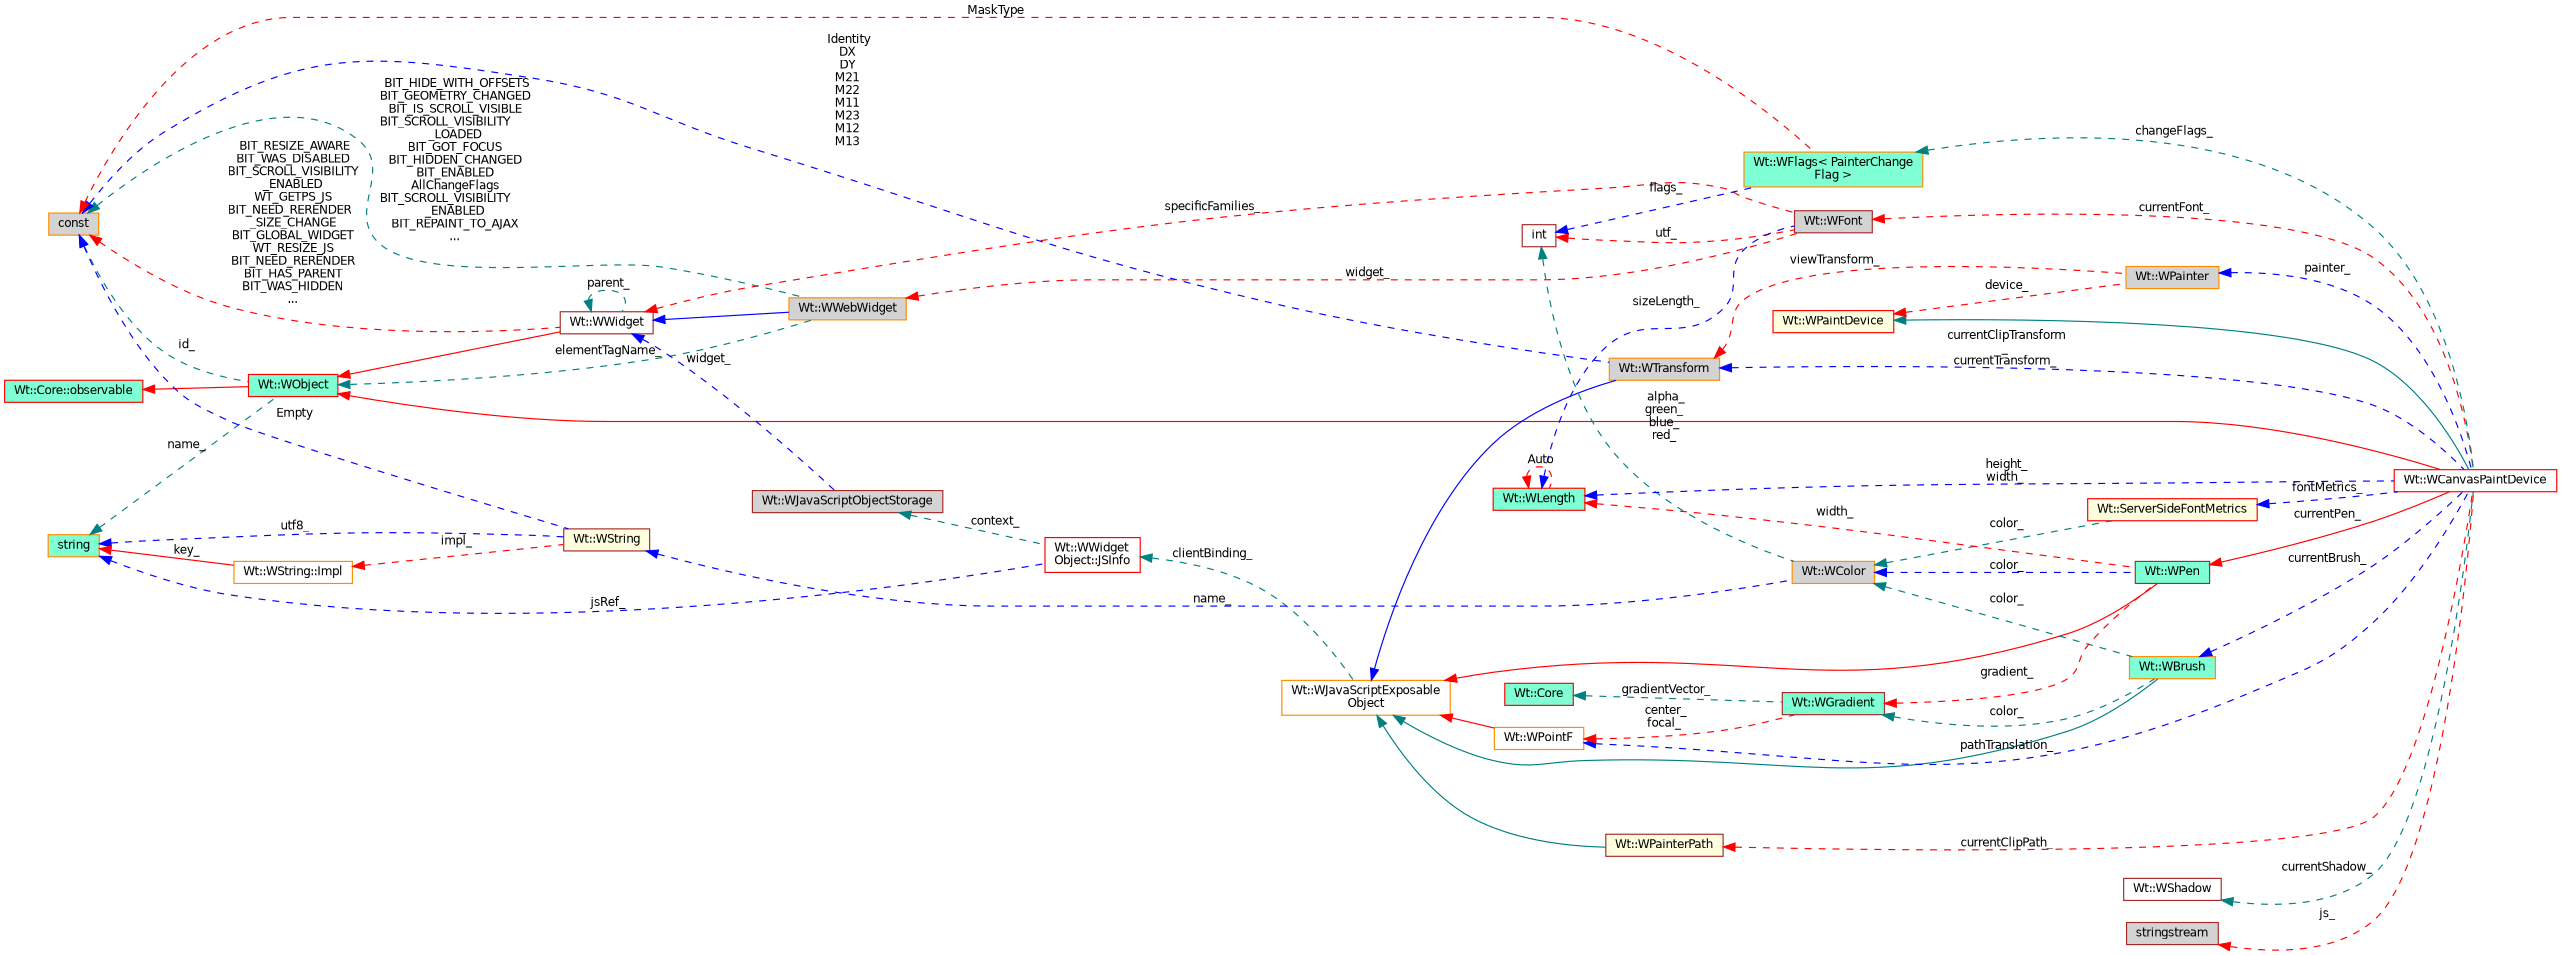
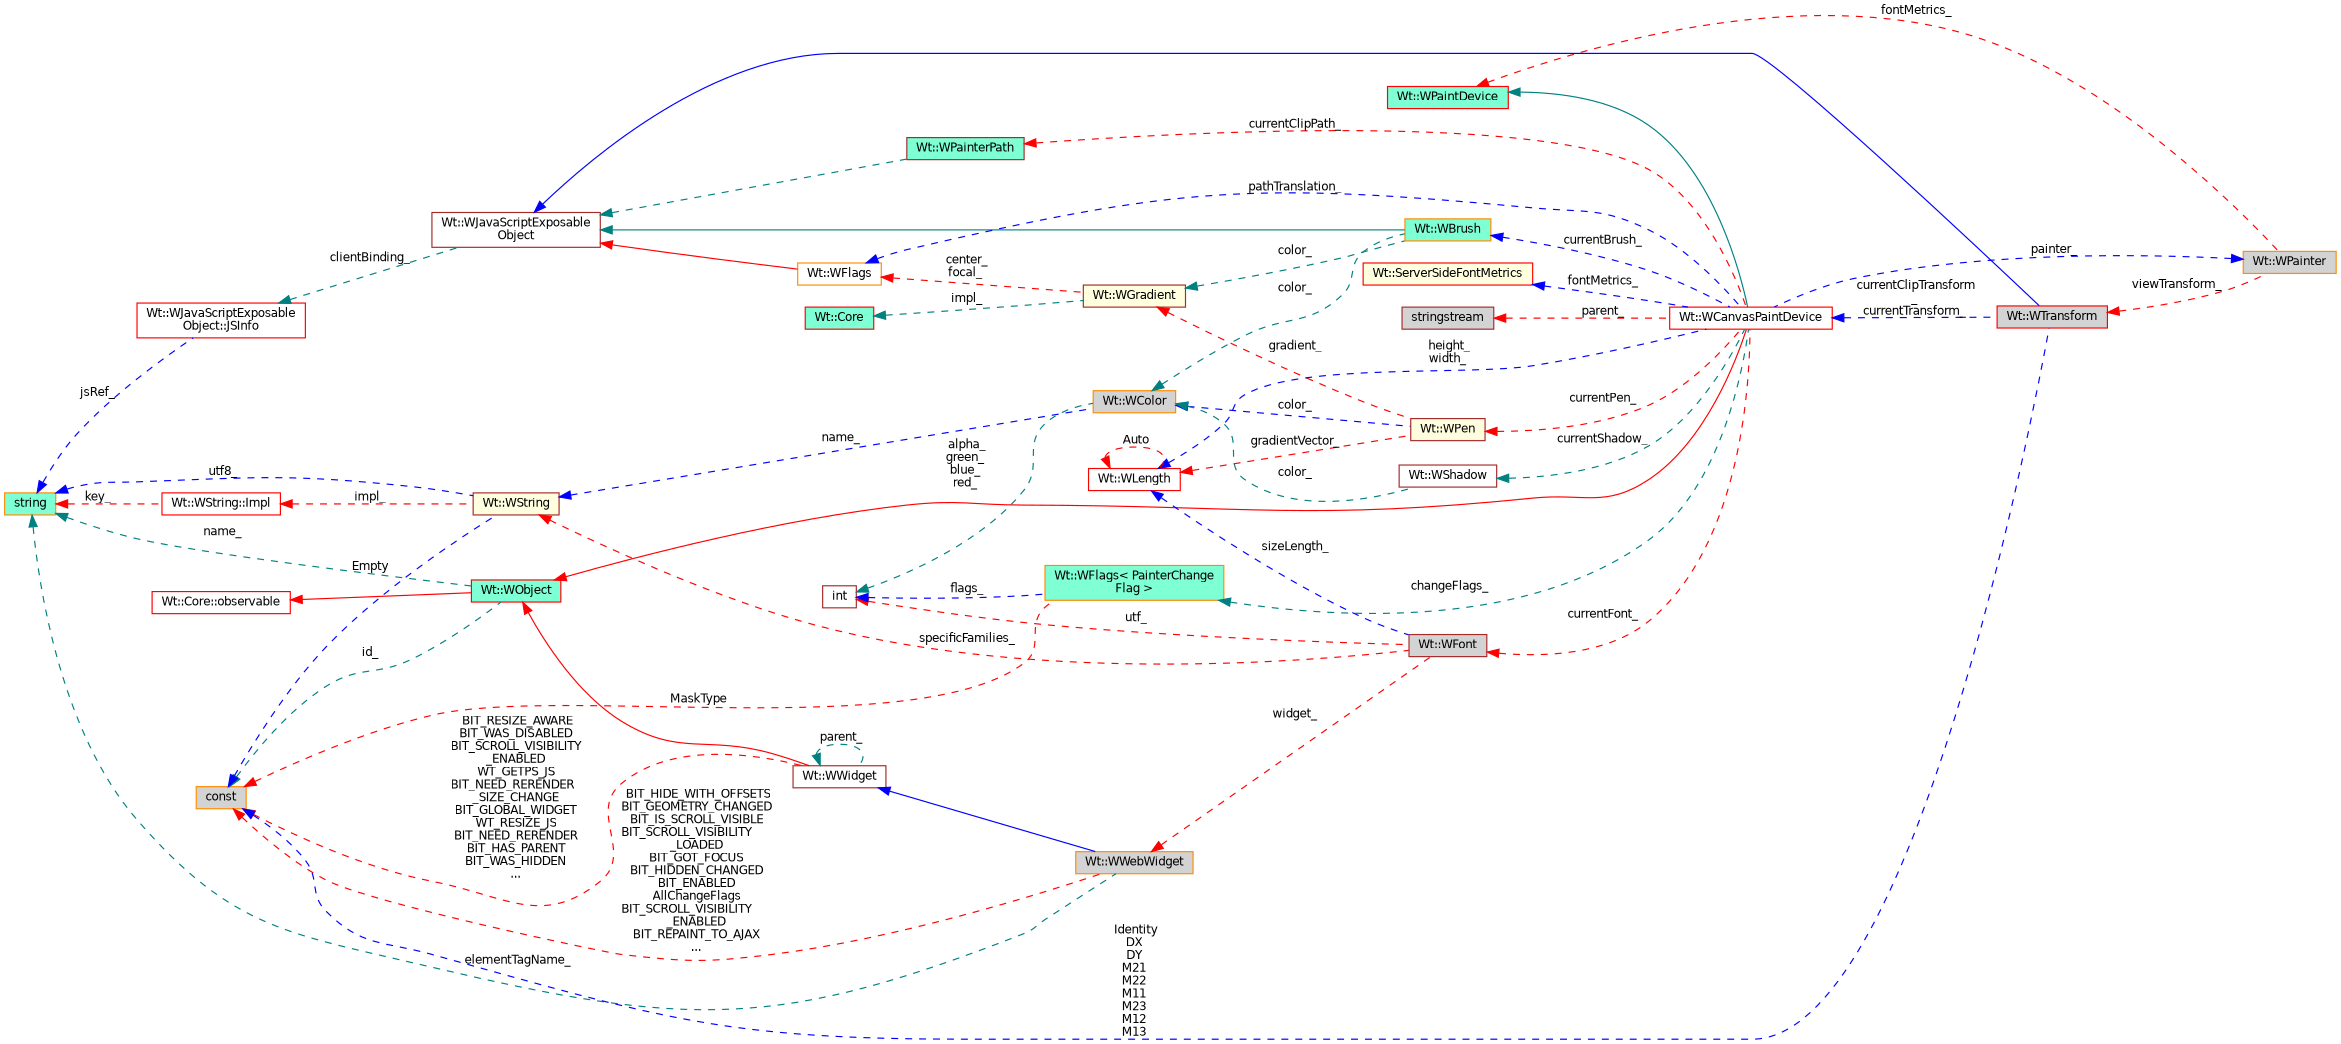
edge "Wt::WFont" -> "Wt::WWidget": now "Wt::WFont" -> "Wt::WString"
edge "Wt::WWebWidget" -> "const": color teal -> red
edge "Wt::WPainter" -> "Wt::WPaintDevice": label " device_" -> " fontMetrics_"
node "Wt::WPaintDevice": fillcolor lightyellow -> aquamarine
edge "Wt::WWebWidget" -> "Wt::WObject": now "Wt::WWebWidget" -> "string"
node "Wt::WTransform": color darkorange -> red
edge "Wt::WCanvasPaintDevice" -> "Wt::WTransform": reversed
node "Wt::Core::observable": fillcolor aquamarine -> white
node "Wt::WLength": fillcolor aquamarine -> white
node "Wt::WJavaScriptObjectStorage": removed
edge "Wt::WPen" -> "Wt::WLength": label " width_" -> " gradientVector_"
edge "Wt::WCanvasPaintDevice" -> "Wt::WPen": style solid -> dashed
edge "Wt::ServerSideFontMetrics" -> "Wt::WColor": now "Wt::WShadow" -> "Wt::WColor"
node "Wt::WWidget Object::JSInfo": label "Wt::WWidget Object::JSInfo" -> "Wt::WJavaScriptExposable Object::JSInfo"
edge "Wt::WString::Impl" -> "string": style solid -> dashed
node "Wt::WString::Impl": color darkorange -> red
node "Wt::WPen": fillcolor aquamarine -> lightyellow
edge "Wt::WPen" -> "Wt::WJavaScriptExposable Object": removed
edge "Wt::WGradient" -> "Wt::Core": label " gradientVector_" -> " impl_"
node "Wt::WJavaScriptExposable Object": color darkorange -> brown
node "Wt::WGradient": fillcolor aquamarine -> lightyellow
node "Wt::WPointF": label "Wt::WPointF" -> "Wt::WFlags"
edge "Wt::WPainterPath" -> "Wt::WJavaScriptExposable Object": style solid -> dashed
node "Wt::WPainterPath": fillcolor lightyellow -> aquamarine
edge "Wt::WCanvasPaintDevice" -> "stringstream": label " js_" -> " parent_"
